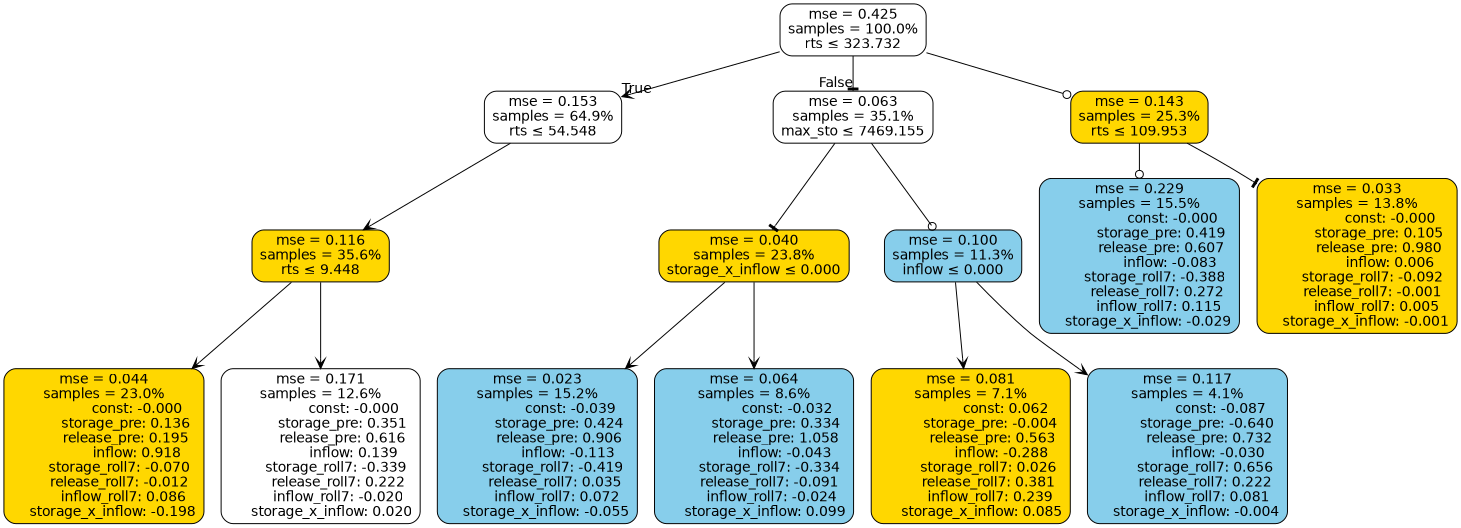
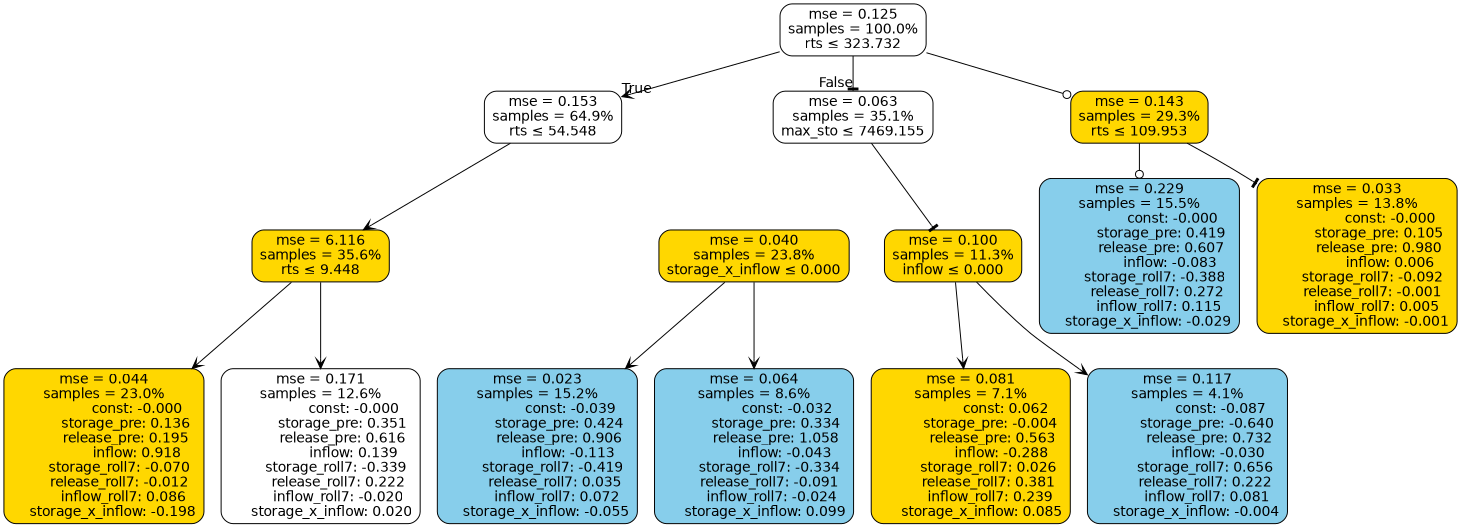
node "mse = 0.425 samples = 100.0% rts ≤ 323.732": label "mse = 0.425 samples = 100.0% rts ≤ 323.732" -> "mse = 0.125 samples = 100.0% rts ≤ 323.732"
node "mse = 0.143 samples = 25.3% rts ≤ 109.953": label "mse = 0.143 samples = 25.3% rts ≤ 109.953" -> "mse = 0.143 samples = 29.3% rts ≤ 109.953"
edge "mse = 0.063 samples = 35.1% max_sto ≤ 7469.155" -> "mse = 0.040 samples = 23.8% storage_x_inflow ≤ 0.000": removed
edge "mse = 0.063 samples = 35.1% max_sto ≤ 7469.155" -> "mse = 0.100 samples = 11.3% inflow ≤ 0.000": arrowhead odot -> tee
node "mse = 0.116 samples = 35.6% rts ≤ 9.448": label "mse = 0.116 samples = 35.6% rts ≤ 9.448" -> "mse = 6.116 samples = 35.6% rts ≤ 9.448"
node "mse = 0.100 samples = 11.3% inflow ≤ 0.000": fillcolor skyblue -> gold
